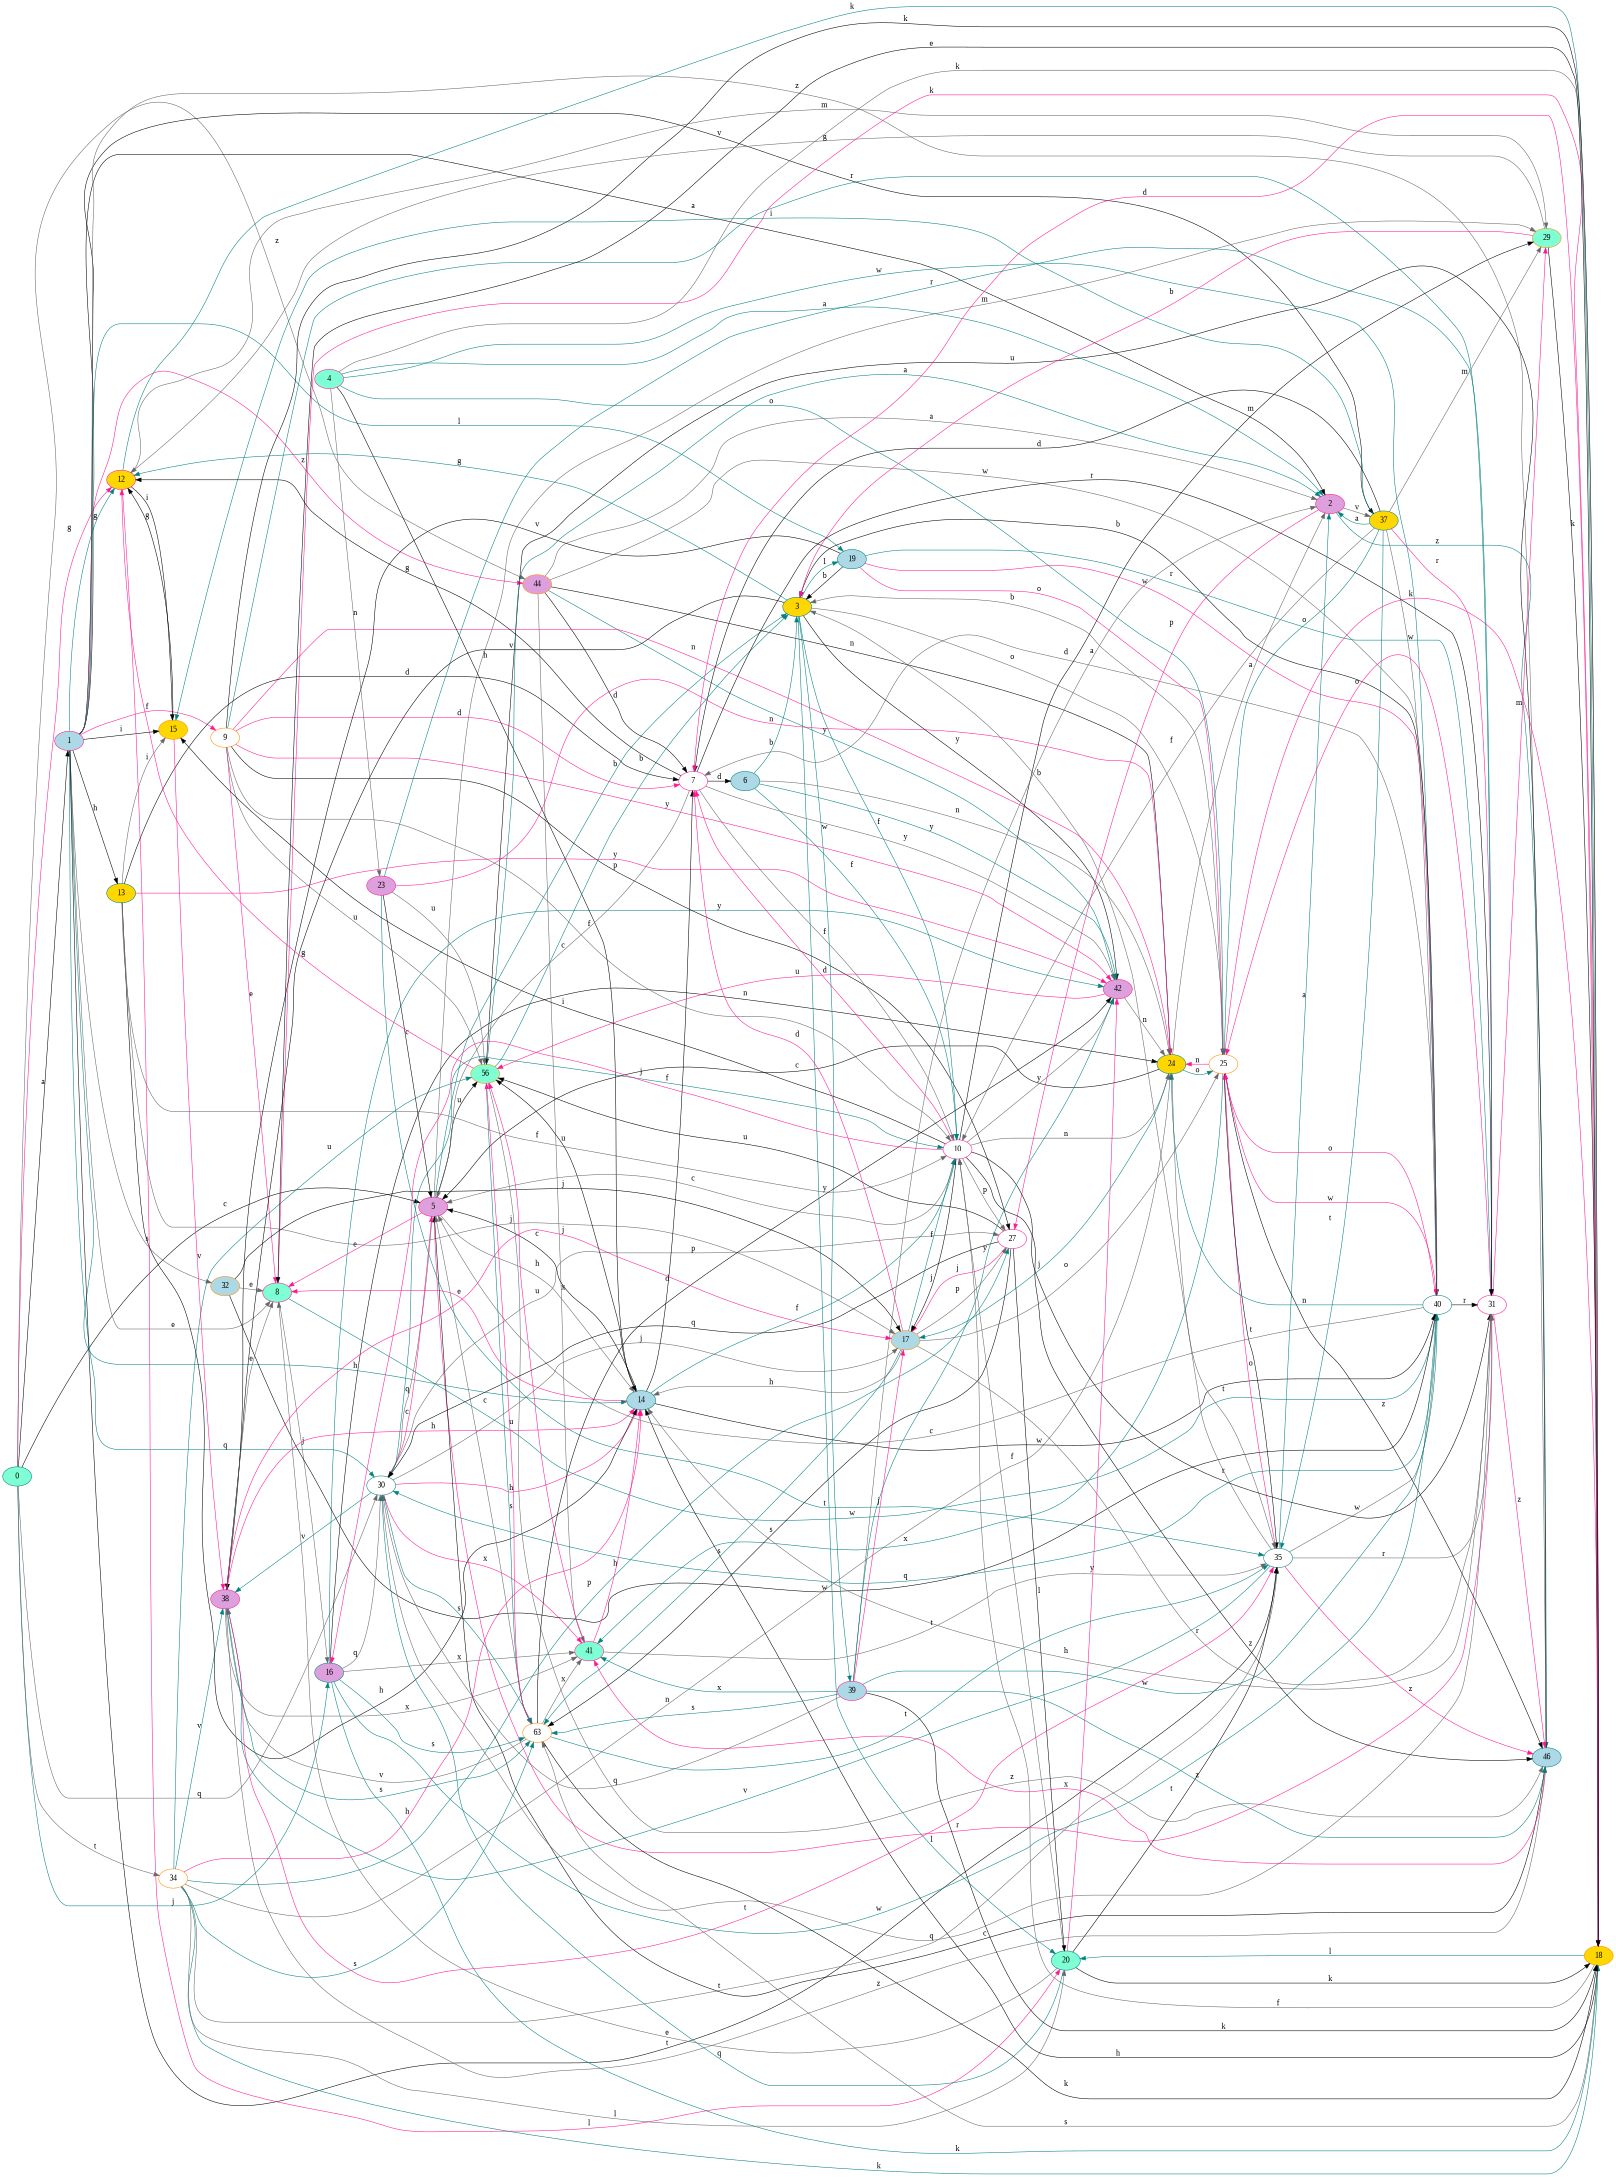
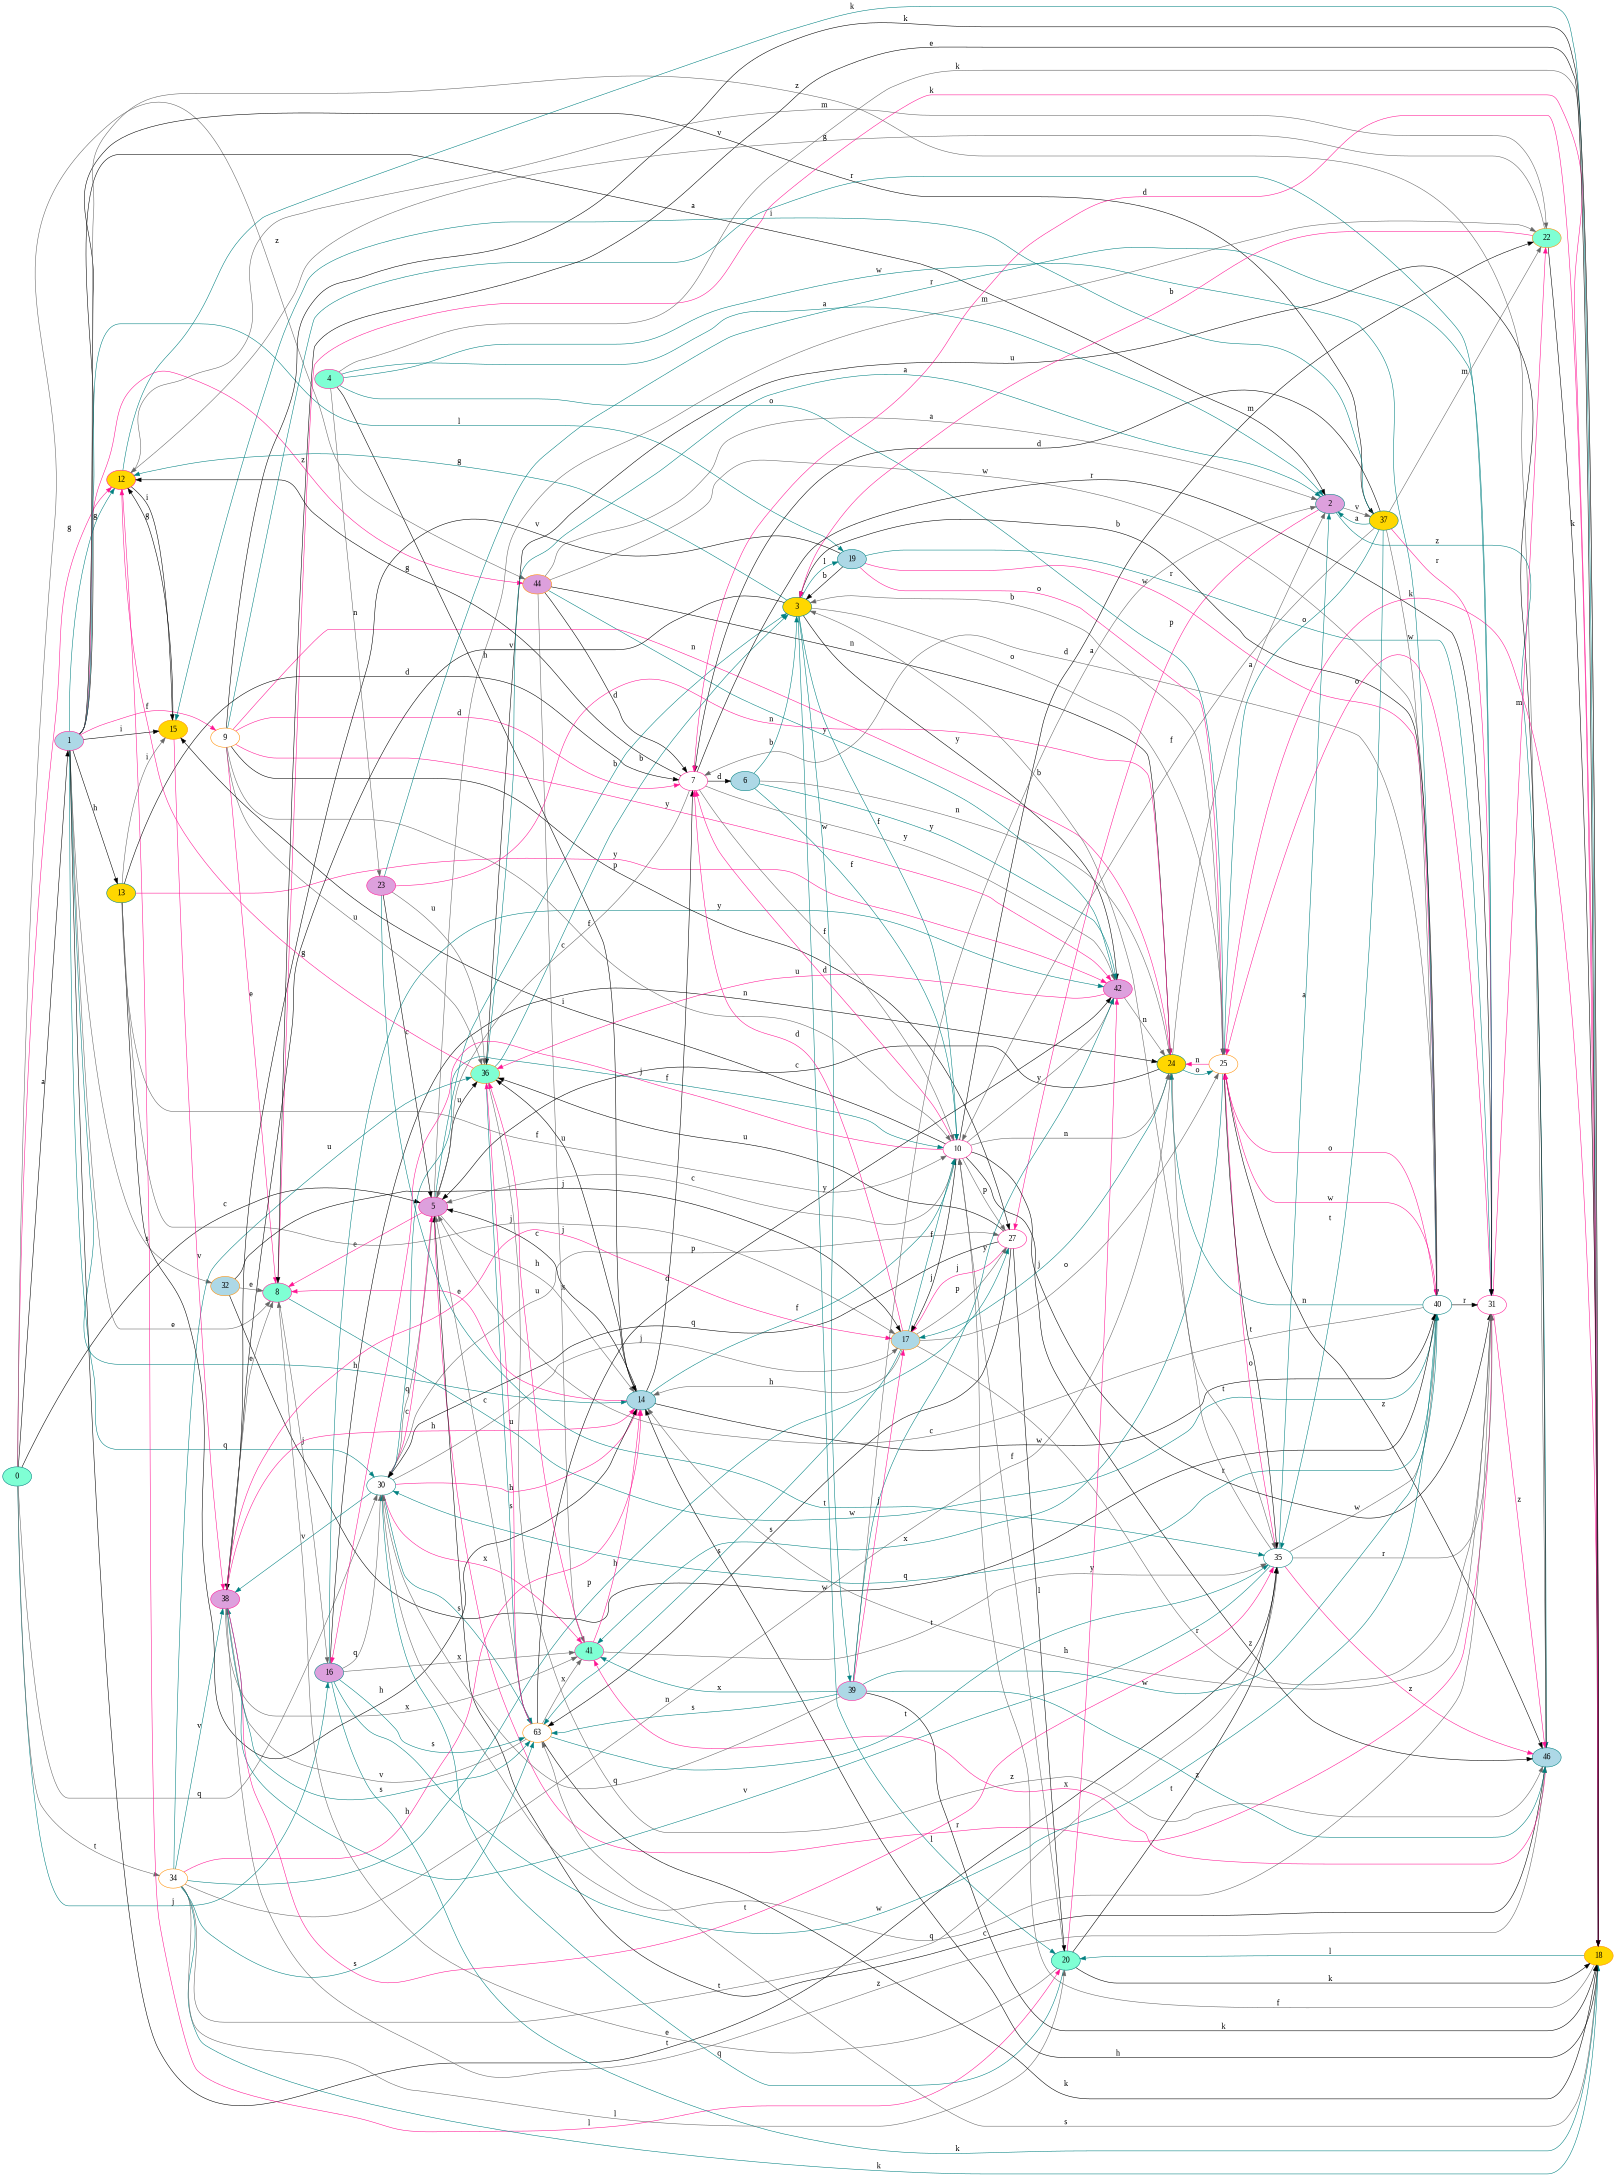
node "29": label "29" -> "22"
node "2": color deeppink -> teal
node "56": label "56" -> "36"
